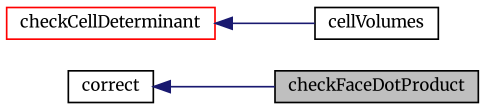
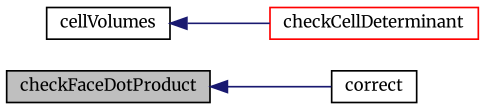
edge "cellVolumes" -> "checkCellDeterminant": reversed
edge "checkFaceDotProduct" -> "correct": reversed
